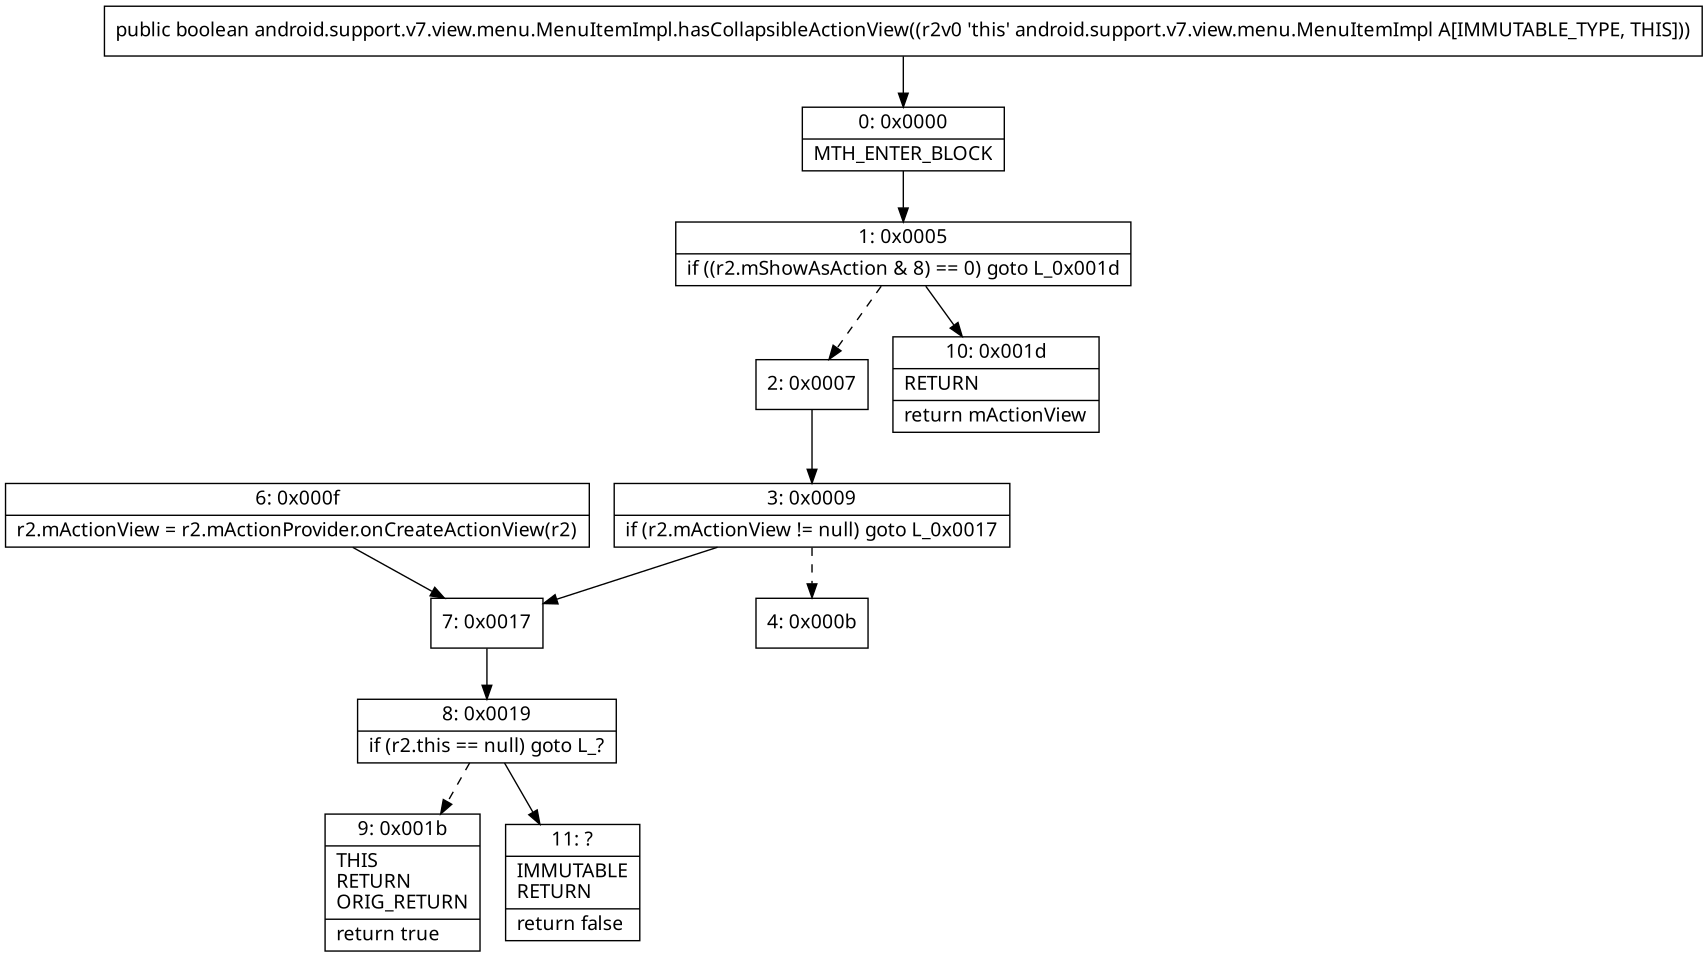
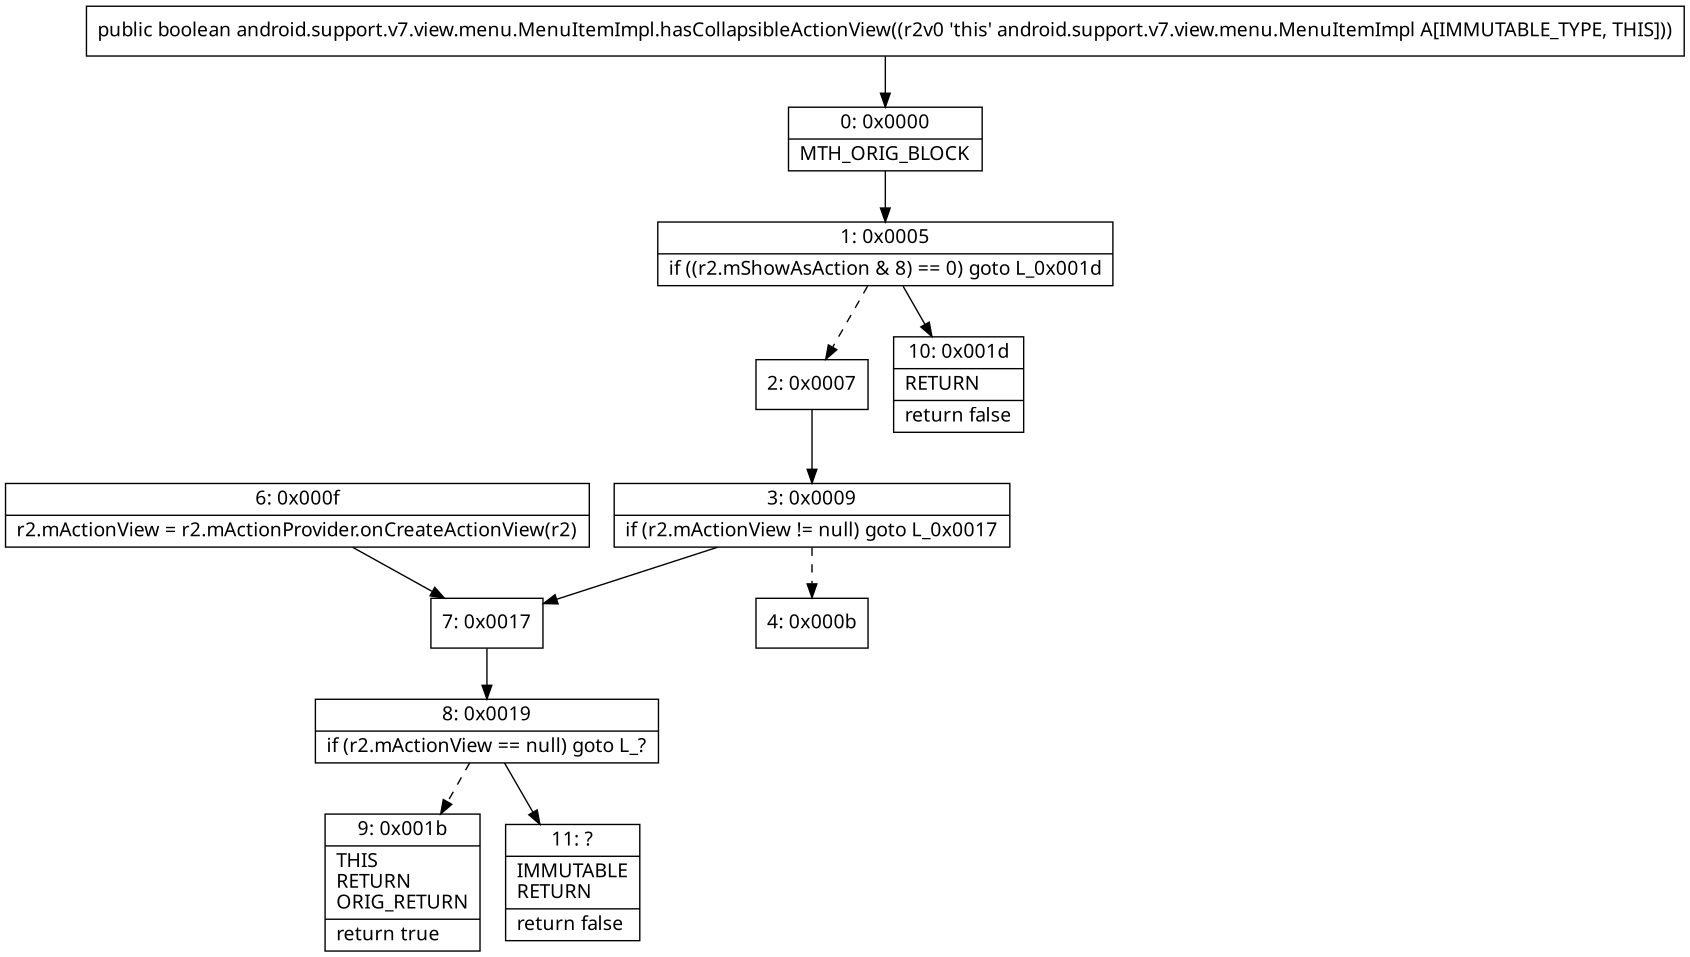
node "0: 0x0000": text "MTH_ENTER_BLOCK" -> "MTH_ORIG_BLOCK"
node "10: 0x001d": text "return mActionView" -> "return false"
node "8: 0x0019": text "if (r2.this == null) goto L_?" -> "if (r2.mActionView == null) goto L_?"
